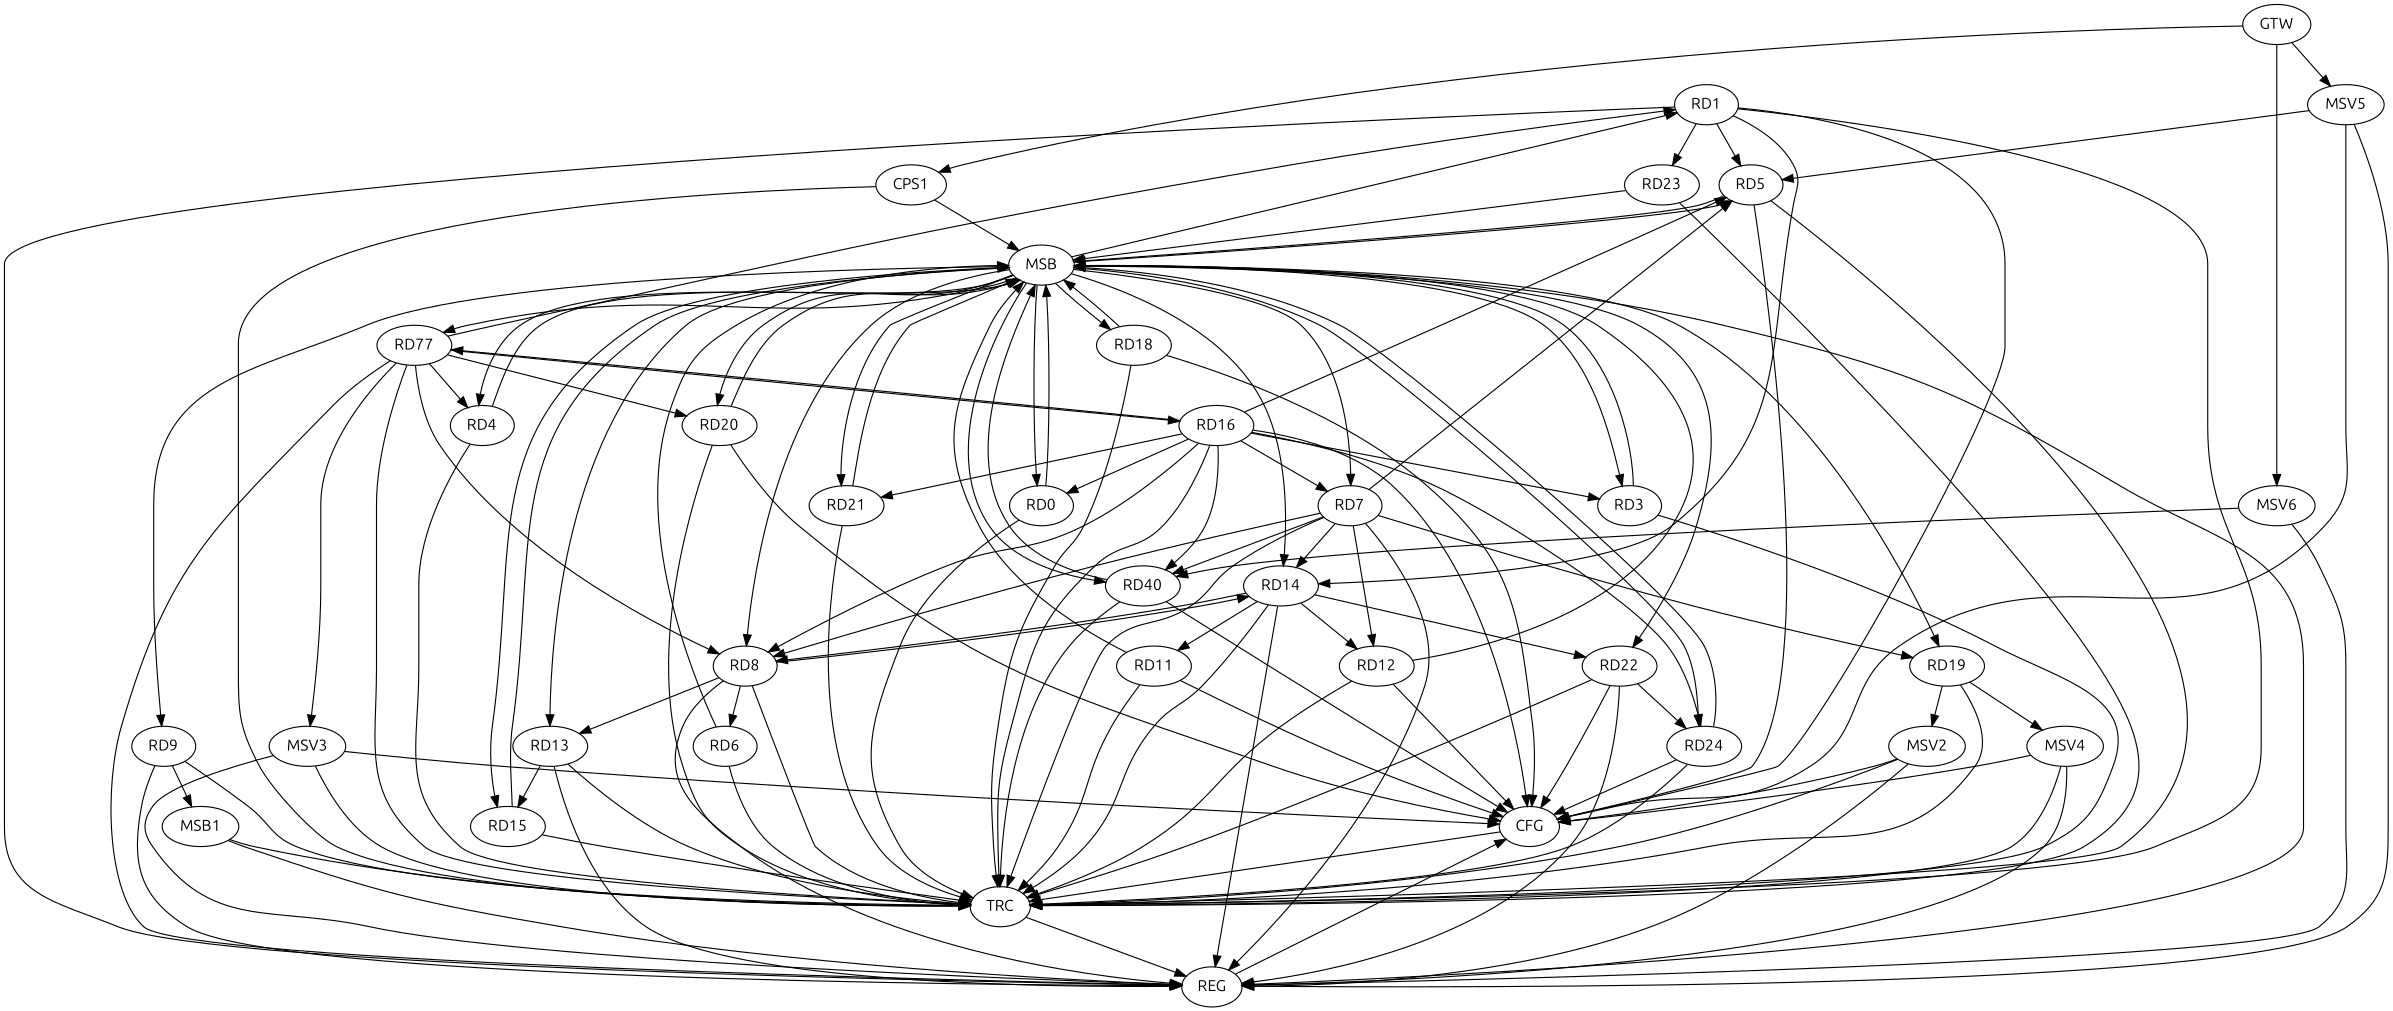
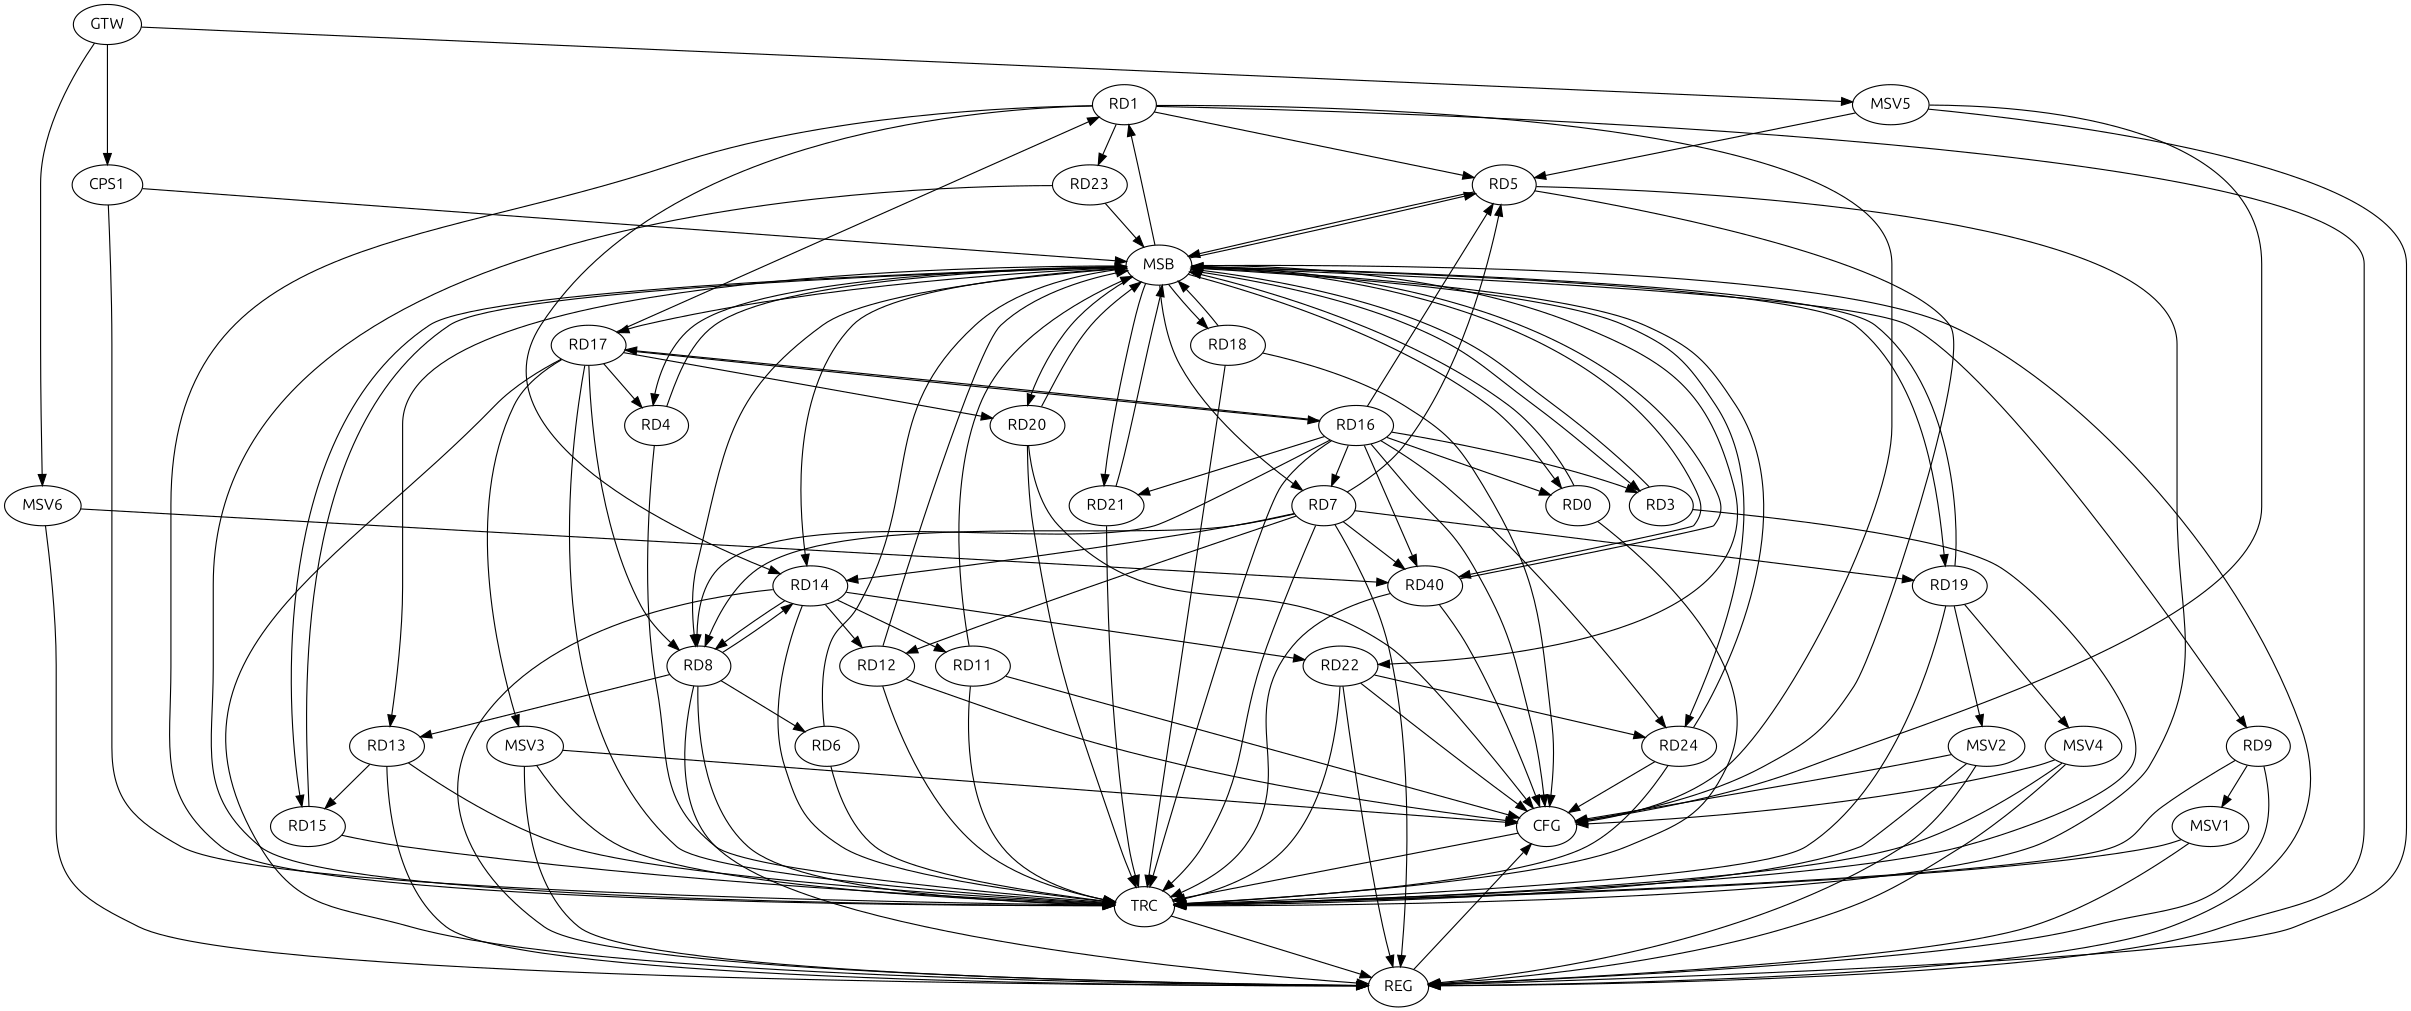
edge "RD19" -> "MSB": added
node "RD77": label "RD77" -> "RD17"
node "MSB1": label "MSB1" -> "MSV1"
